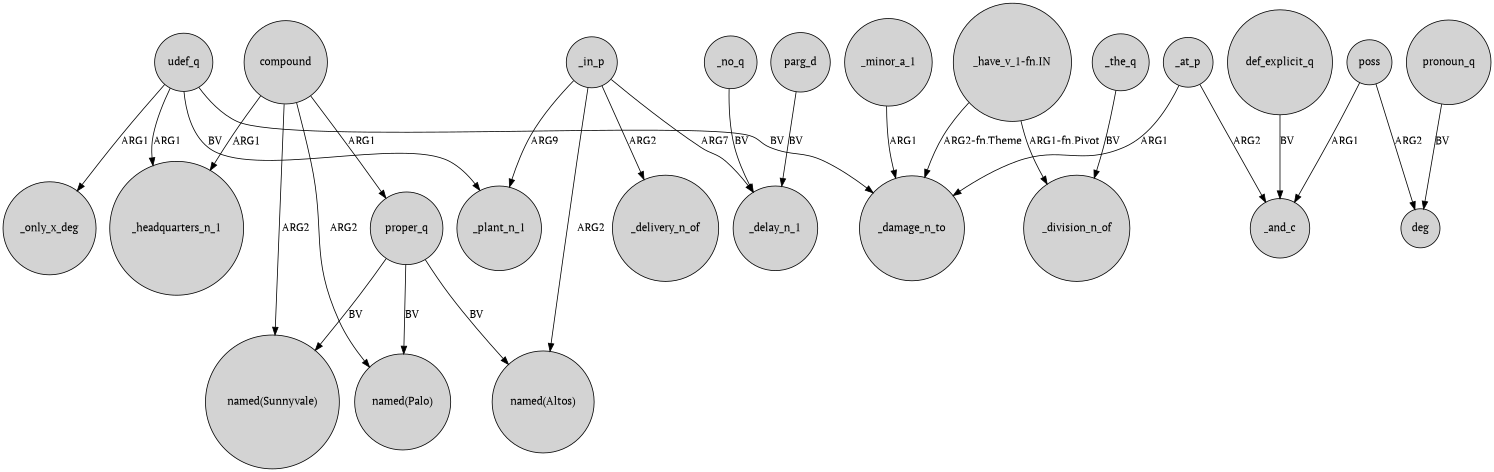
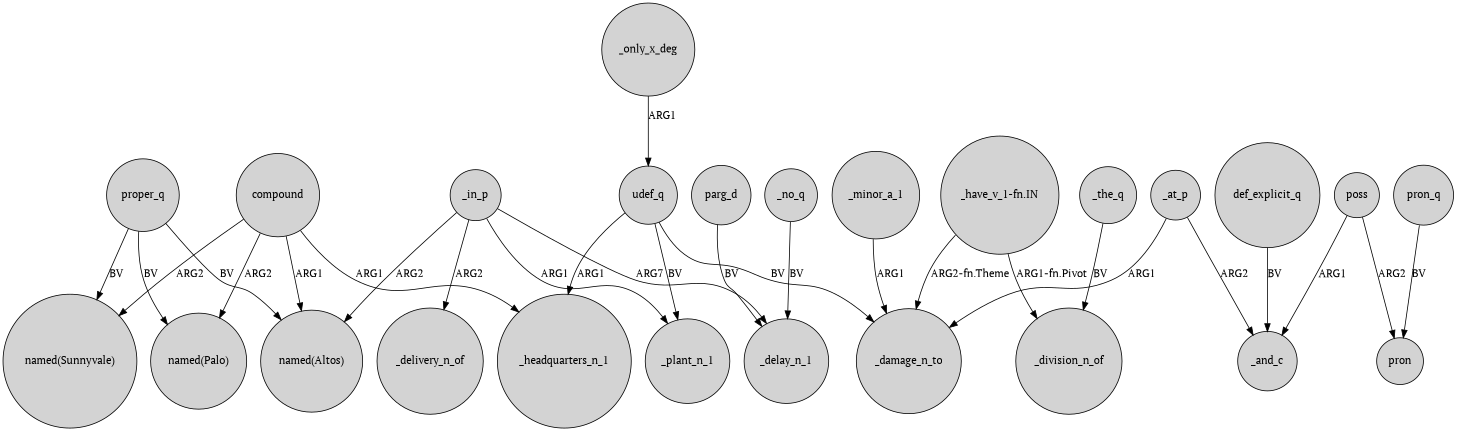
node "pronoun_q": label "pronoun_q" -> "pron_q"
edge "udef_q" -> "_only_x_deg": reversed
edge "_in_p" -> "_plant_n_1": label "ARG9" -> "ARG1"
edge "compound" -> "proper_q": now "compound" -> "named(Altos)"
node "deg": label "deg" -> "pron"
